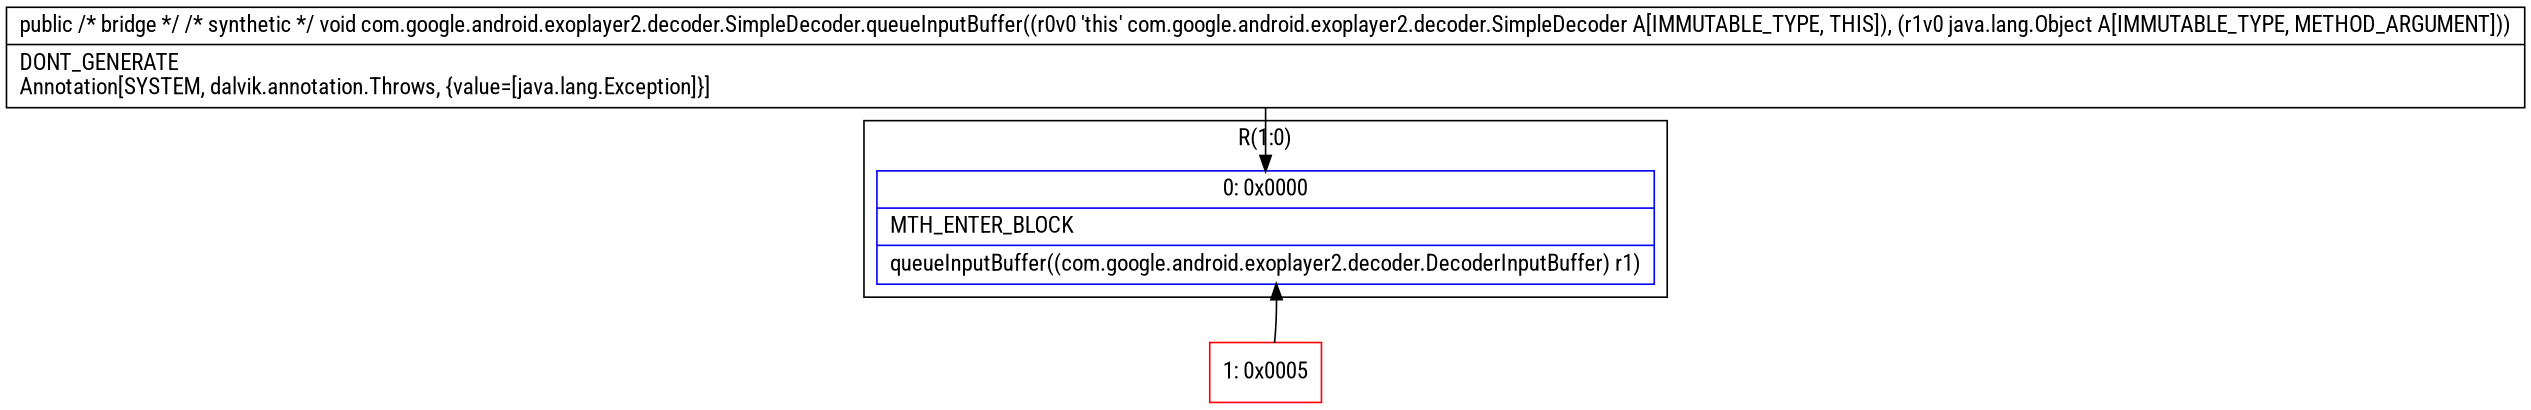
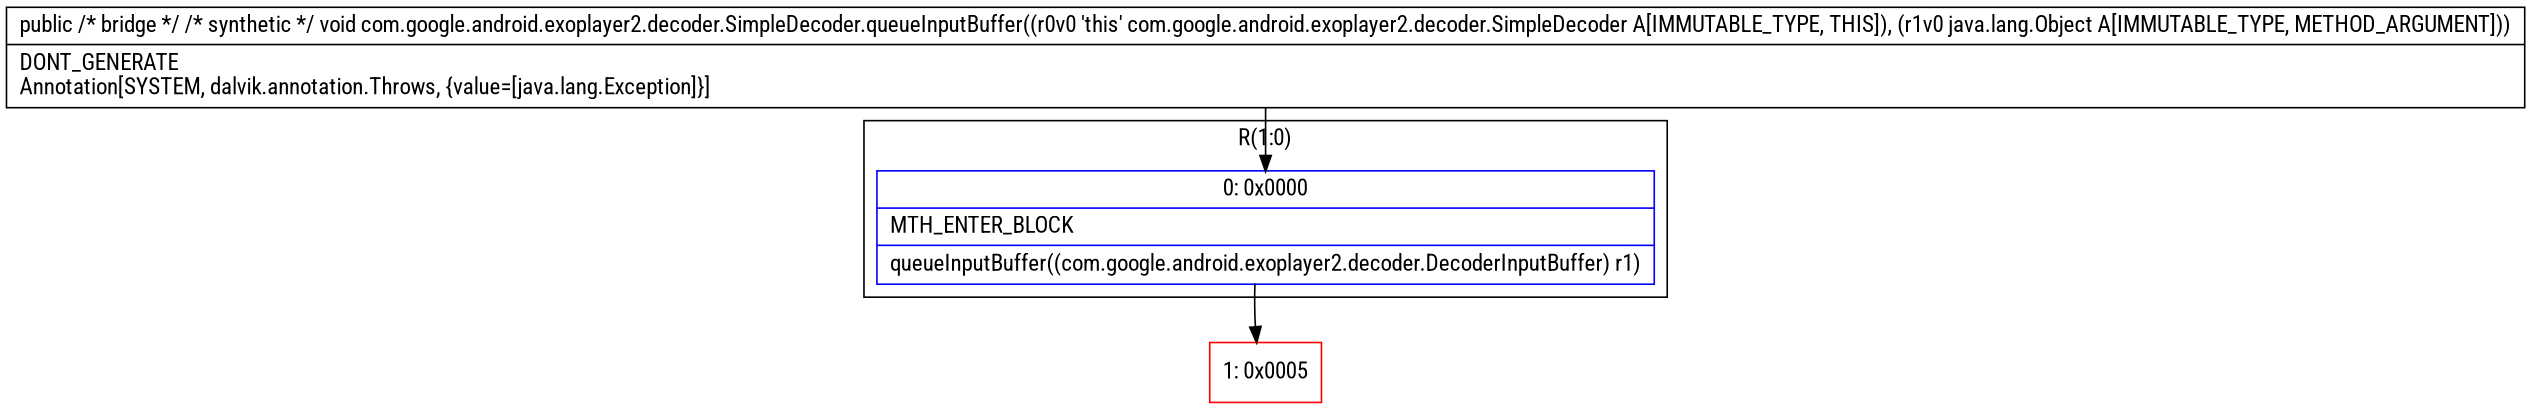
edge "1: 0x0005" -> "0: 0x0000": reversed
